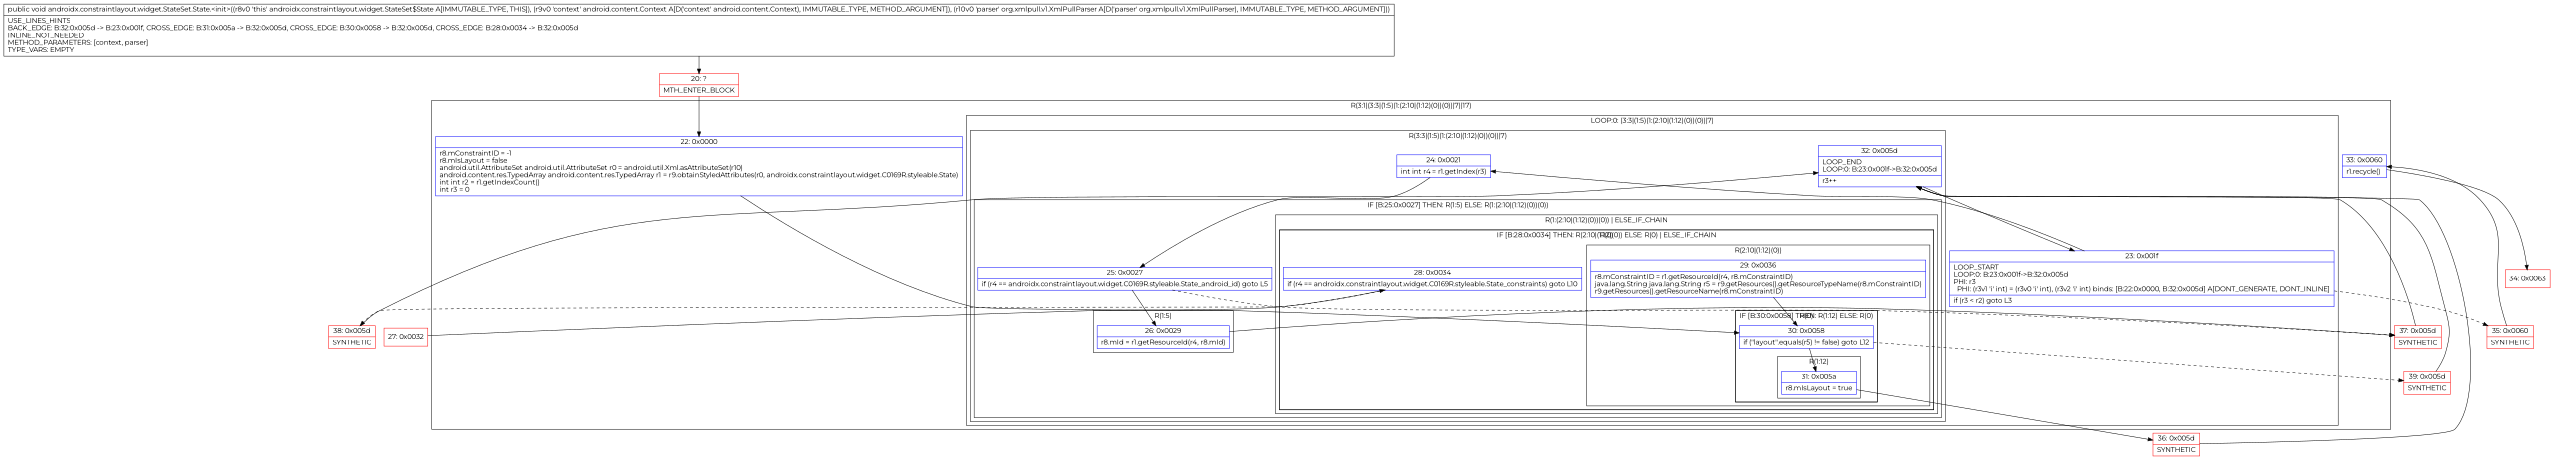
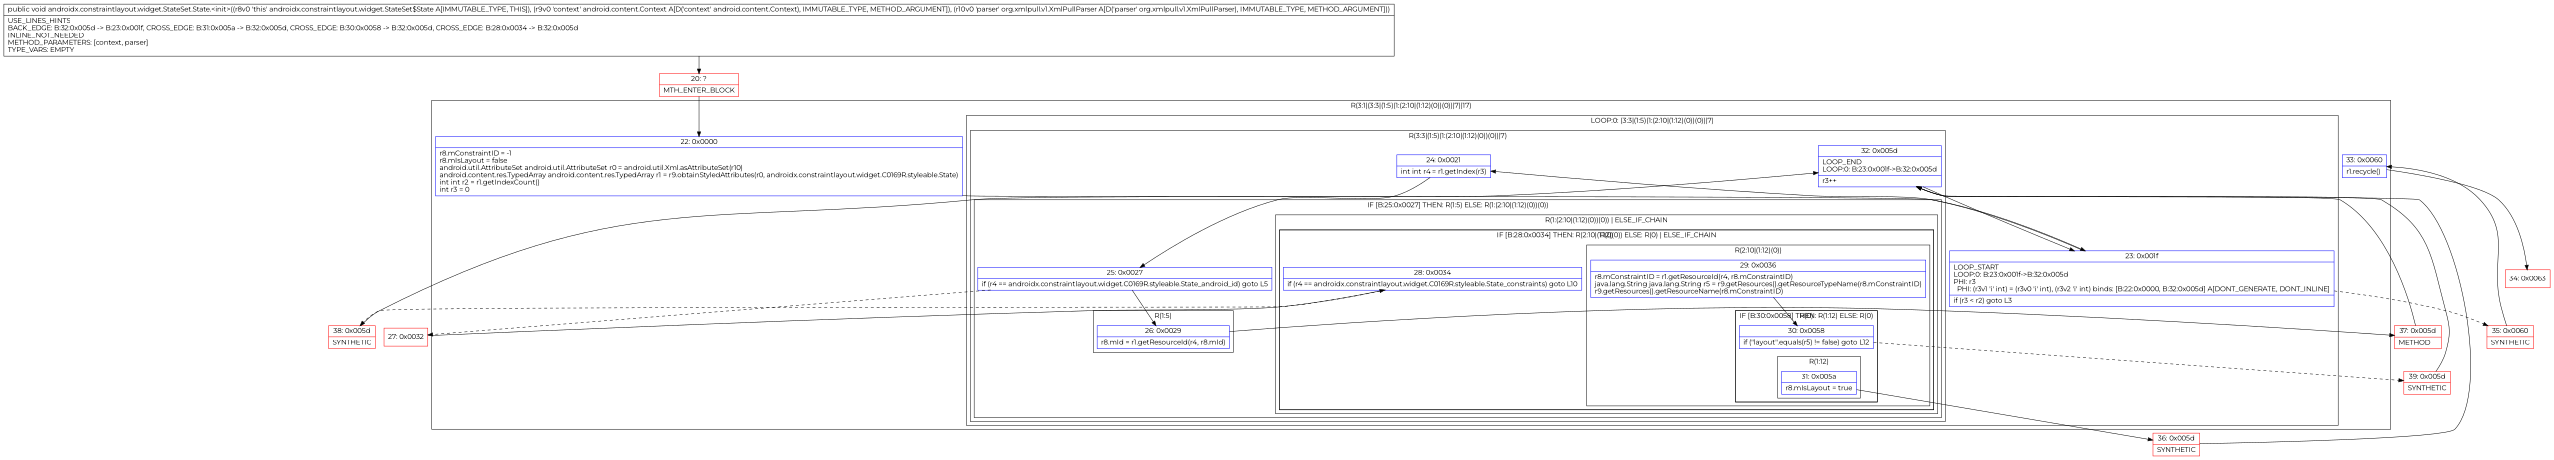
edge "25: 0x0027" -> "37: 0x005d": now "25: 0x0027" -> "27: 0x0032"
edge "22: 0x0000" -> "30: 0x0058": now "22: 0x0000" -> "23: 0x001f"
node "37: 0x005d": text "SYNTHETIC" -> "METHOD"
edge "30: 0x0058" -> "31: 0x005a": removed
